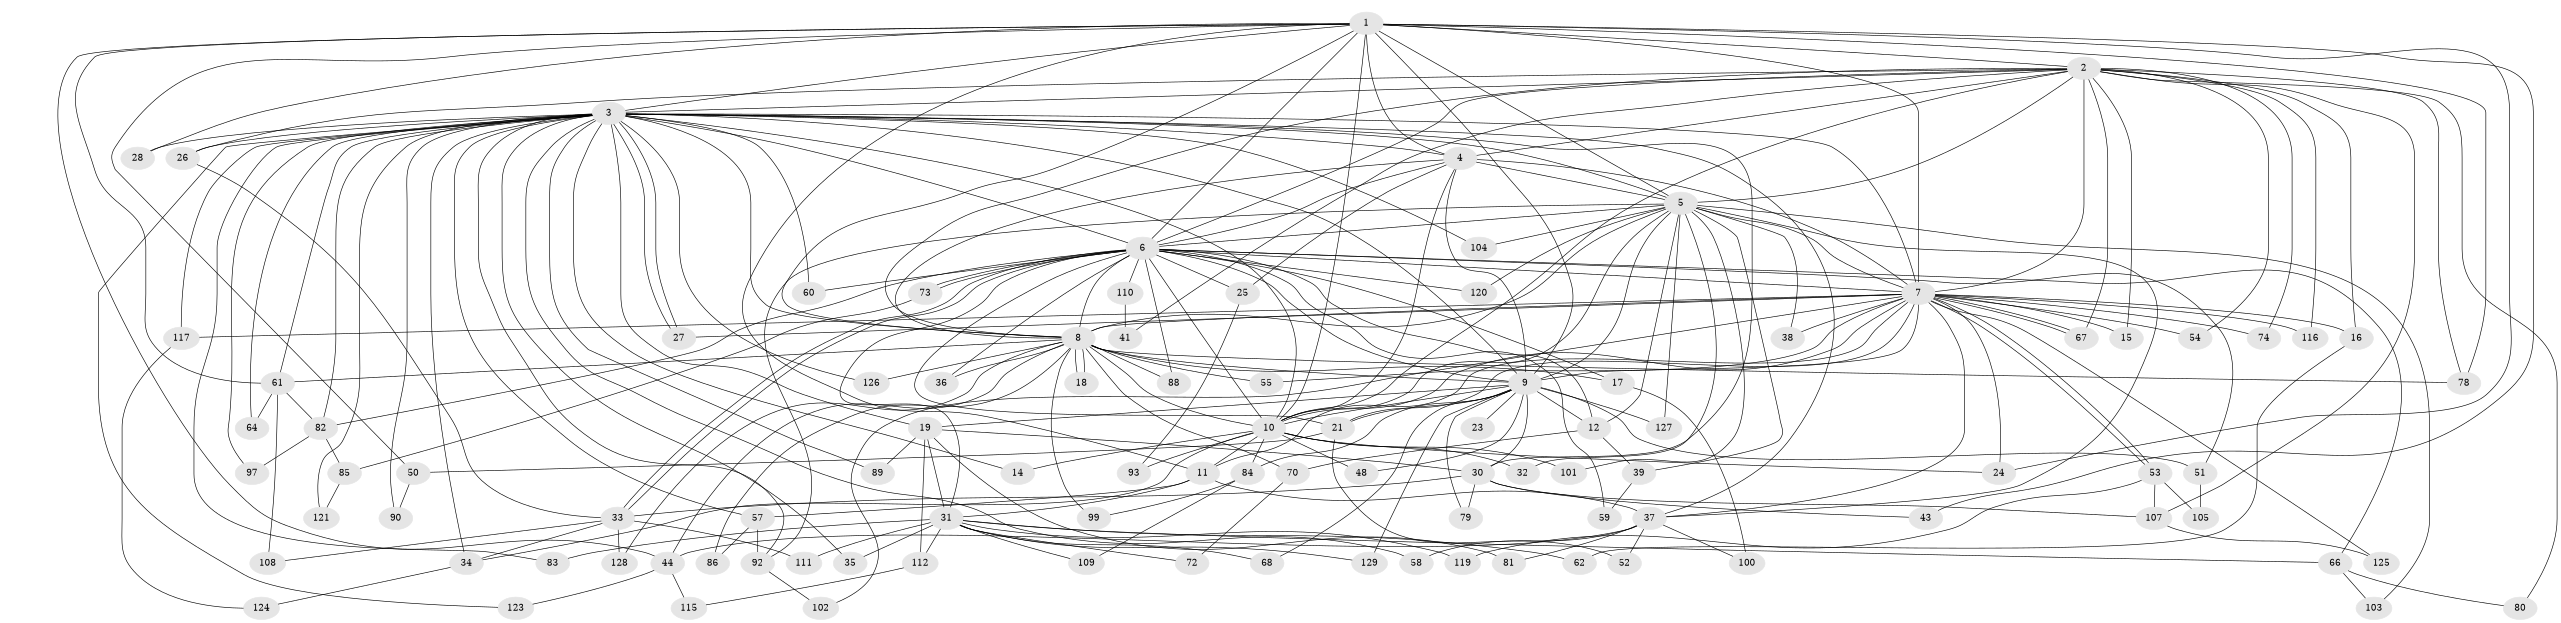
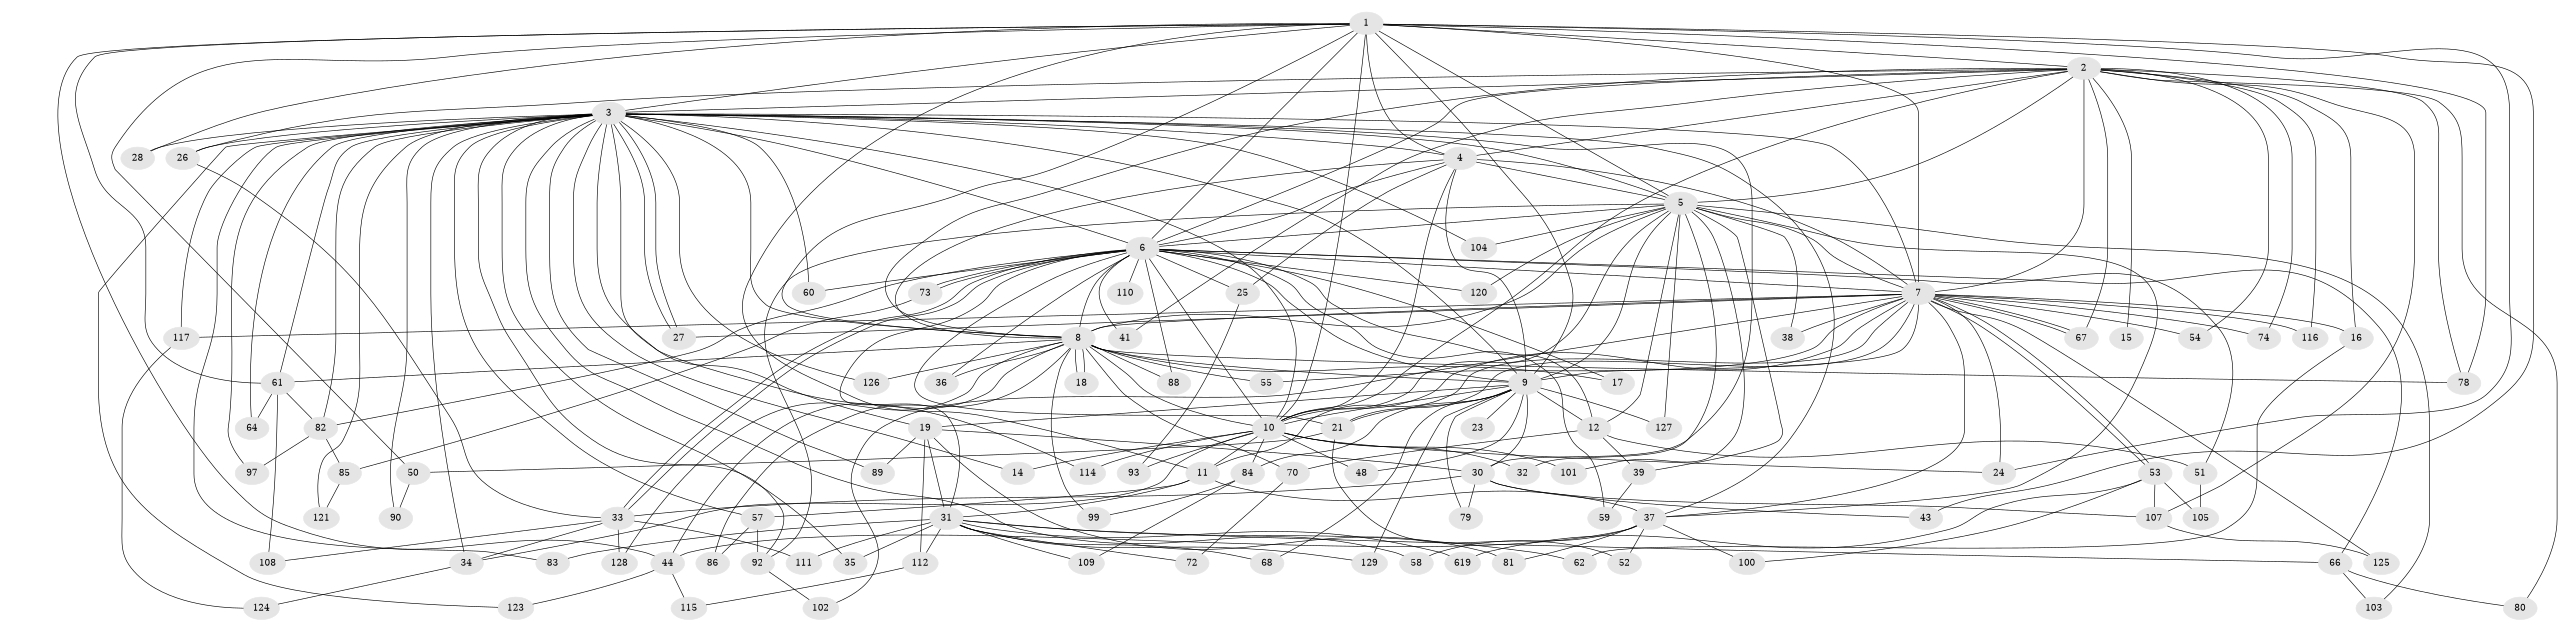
edge "7" -- "15": removed
edge "110" -- "41": now "6" -- "41"
edge "17" -- "100": now "53" -- "100"
edge "9" -- "51": now "12" -- "51"
node "114": added
node "119": label "119" -> "619"
